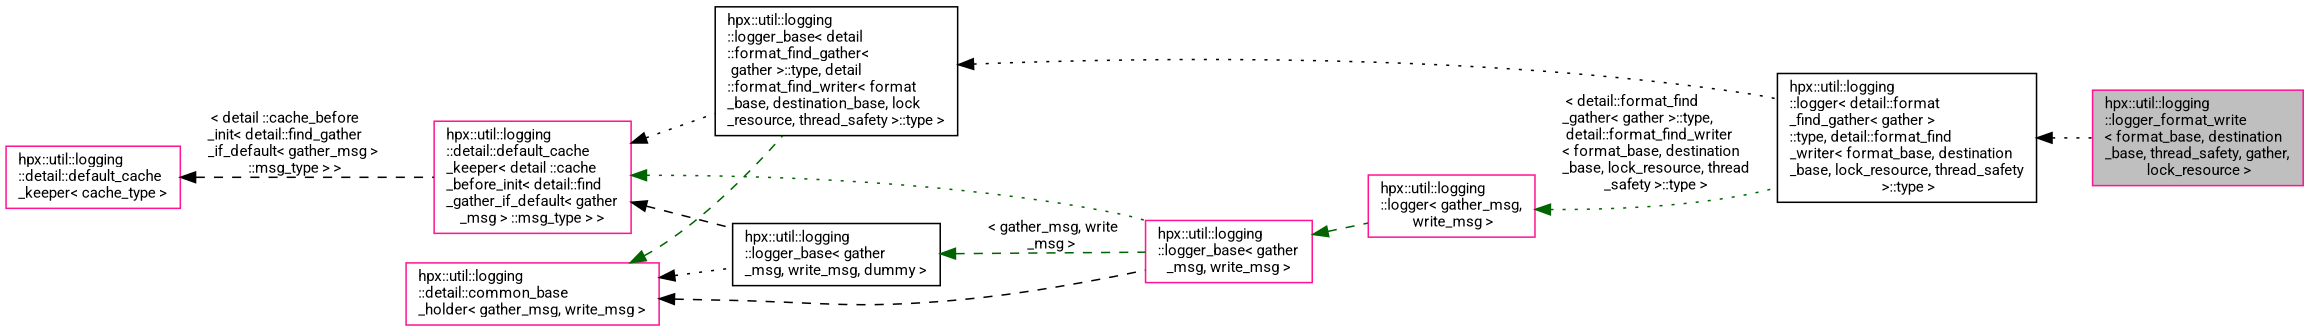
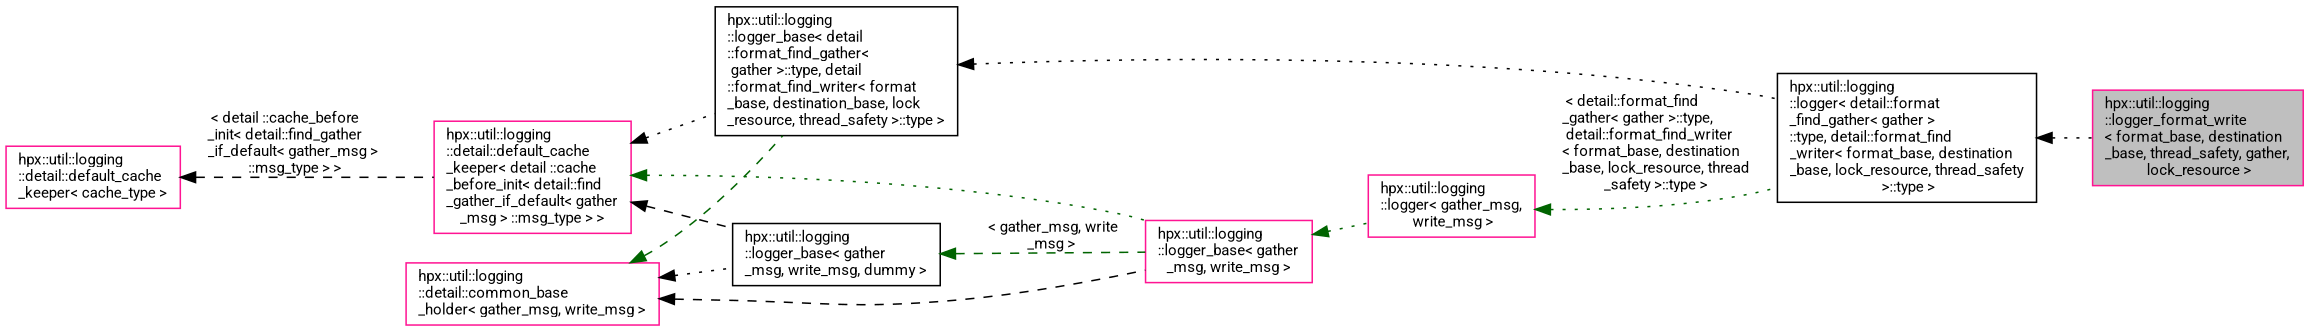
edge "hpx::util::logging ::logger< gather_msg, write_msg >" -> "hpx::util::logging ::logger_base< gather _msg, write_msg >": style dashed -> dotted
